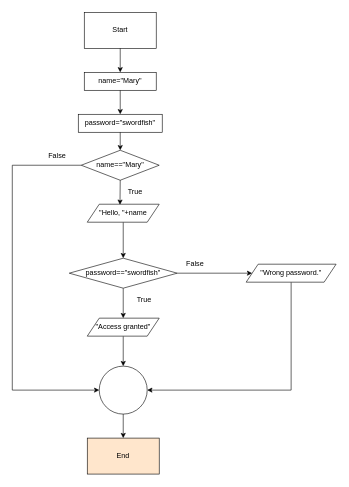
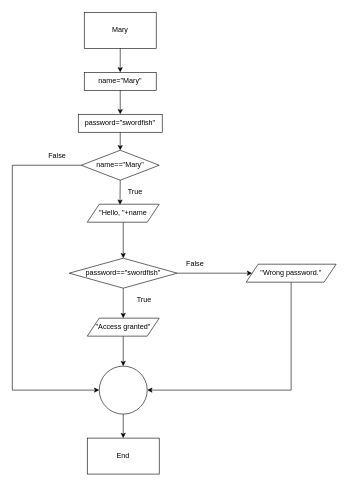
node "Start": label "Start" -> "Mary"
node "End": fillcolor #ffe6cc -> #ffffff
